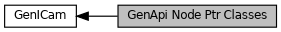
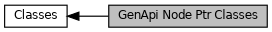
node "GenICam": label "GenICam" -> "Classes"
